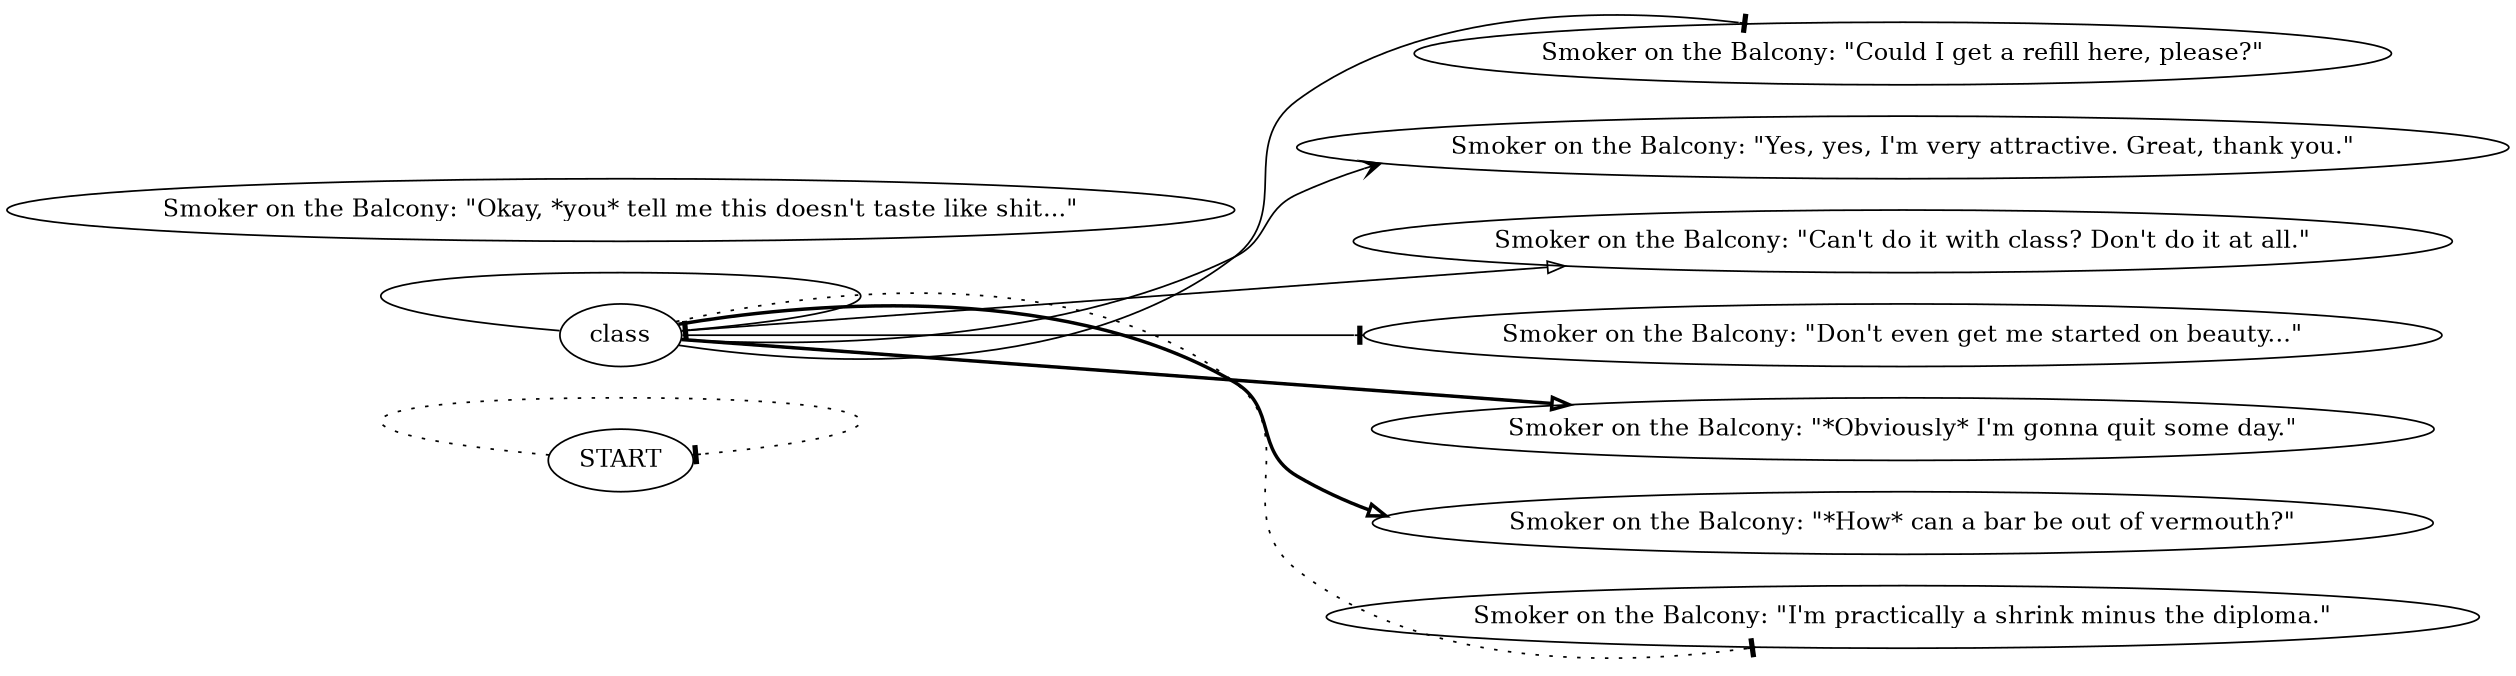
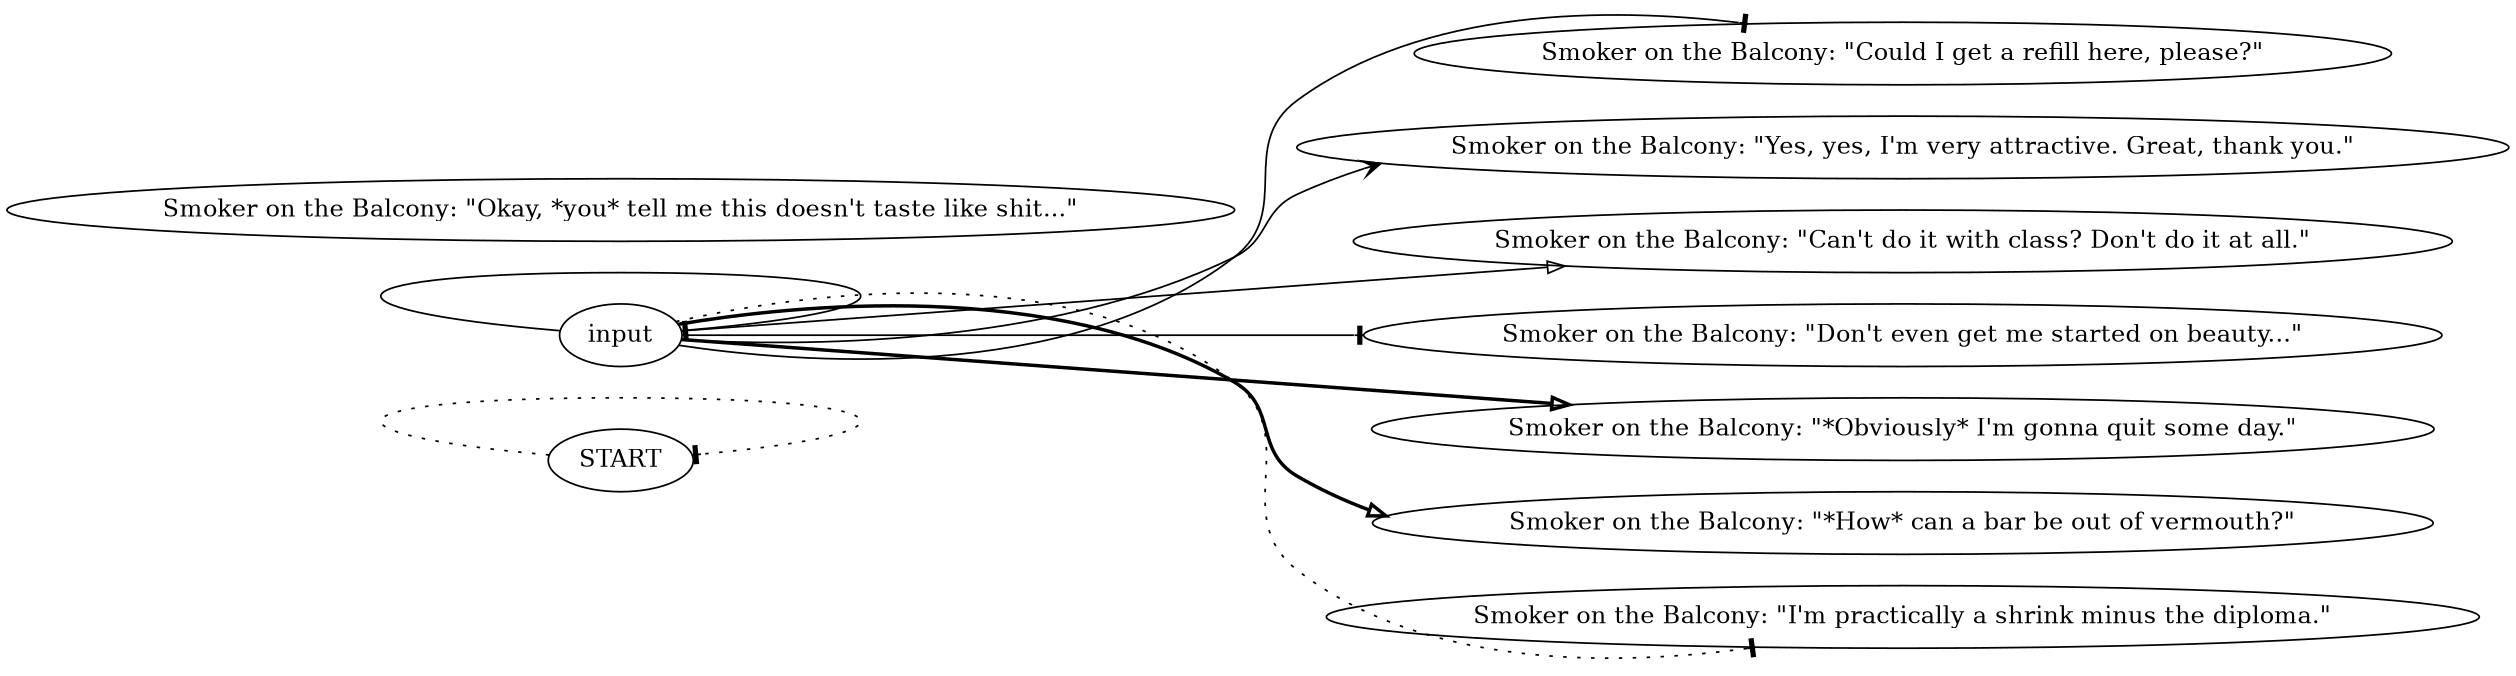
node "class": label "class" -> "input"
